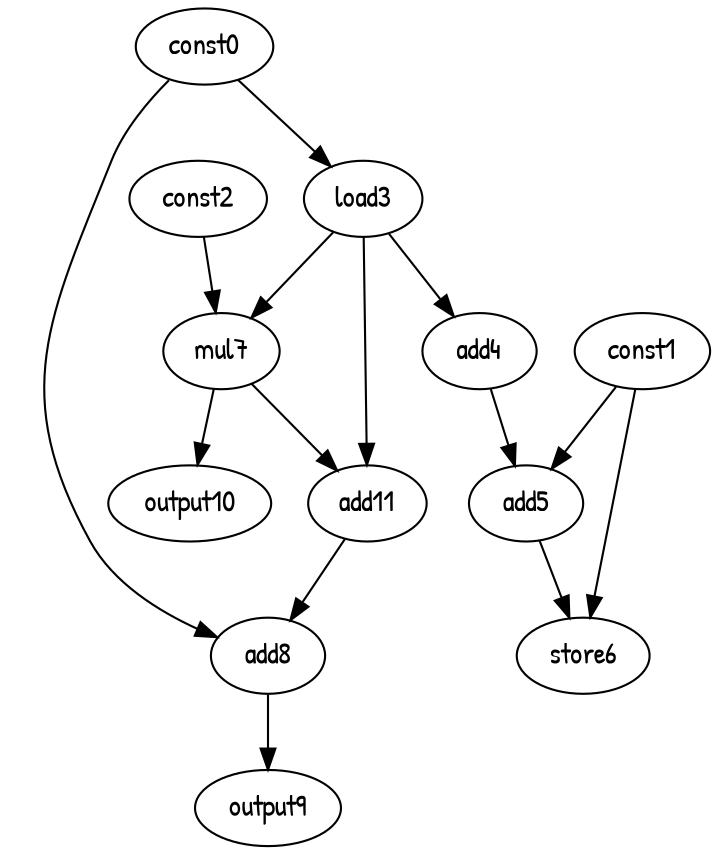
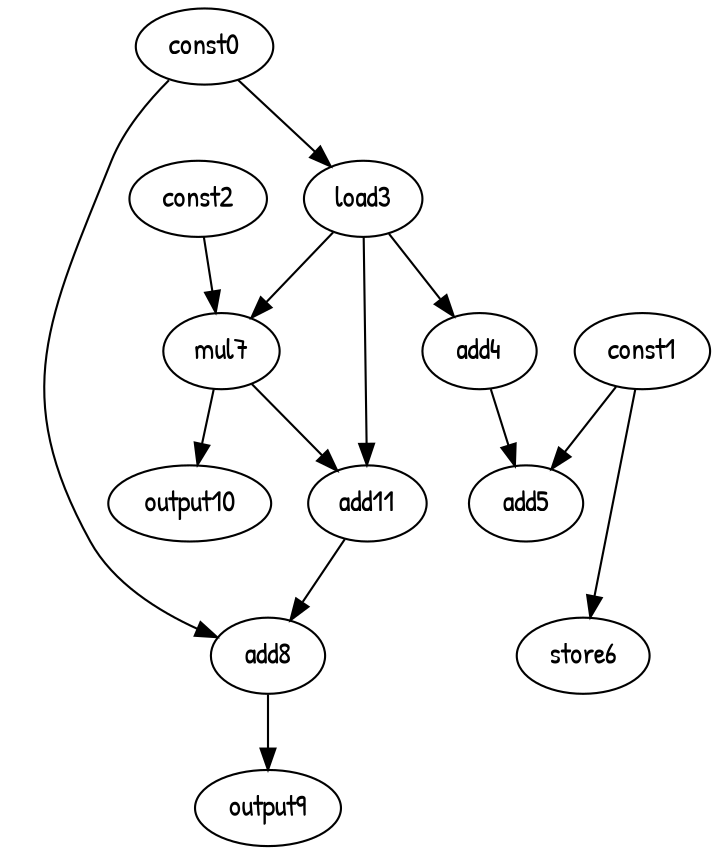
edge "add5" -> "store6": removed
